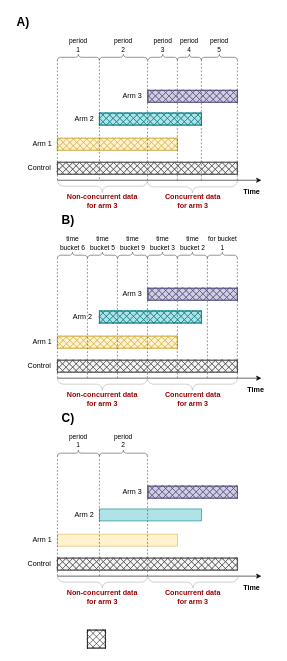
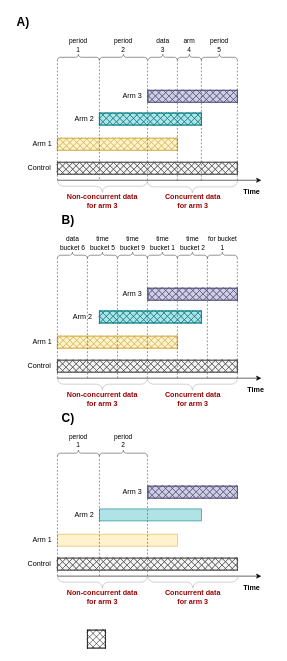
node "period 3": label "period 3" -> "data 3"
node "period 4": label "period 4" -> "arm 4"
node "time bucket 6": label "time bucket 6" -> "data bucket 6"
node "time bucket 3": label "time bucket 3" -> "time bucket 1"
